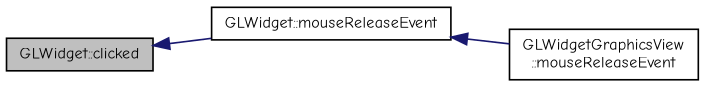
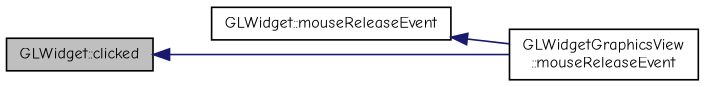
edge "GLWidget::mouseReleaseEvent" -> "GLWidget::clicked": now "GLWidgetGraphicsView ::mouseReleaseEvent" -> "GLWidget::clicked"
